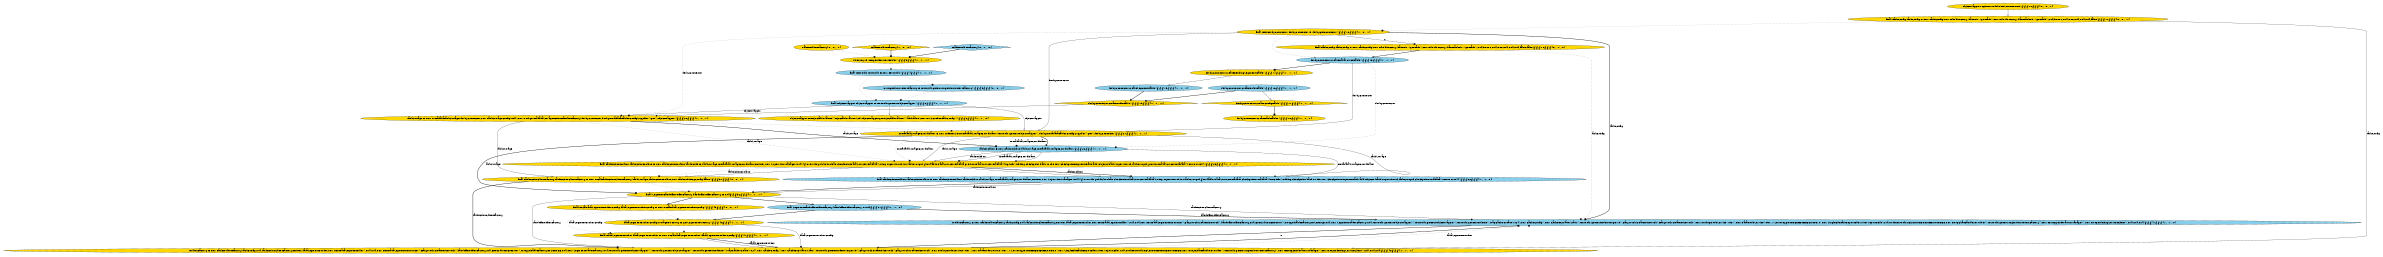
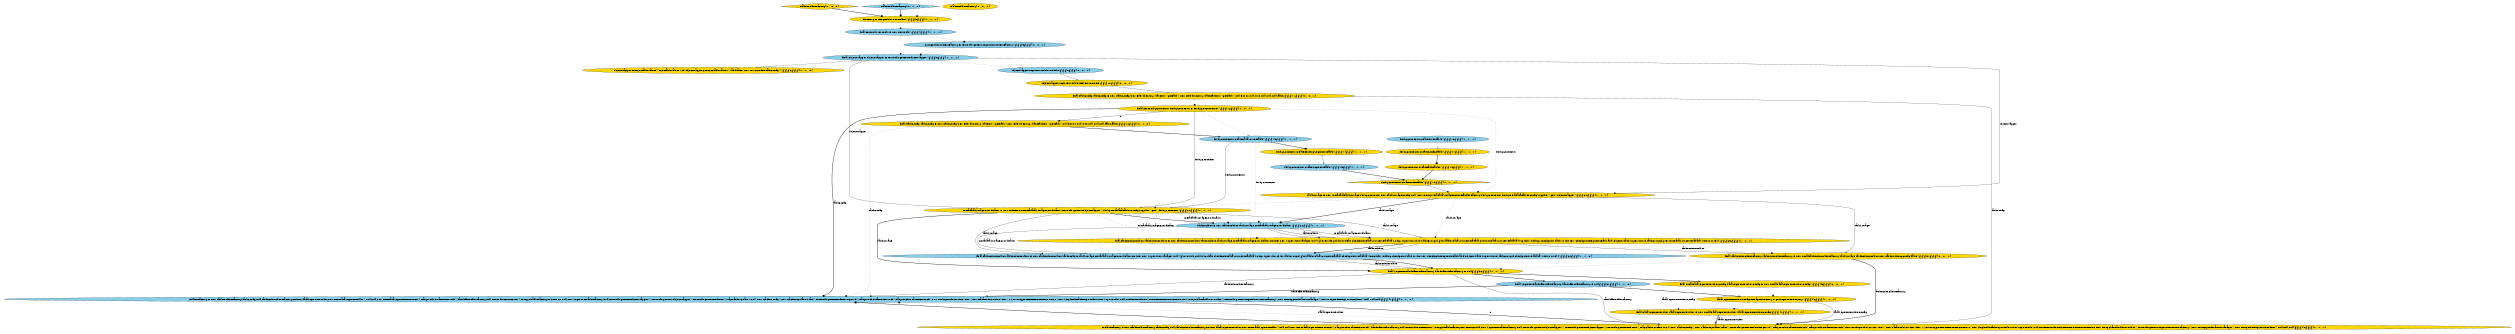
node "objectMapper.registerModule(module)@@@8@@@['0', '0', '1']": added
edge "derbyConnector.createRulesTable()@@@16@@@['1', '1', '1']" -> "derbyConnector.createConfigTable()@@@17@@@['1', '1', '1']": style solid -> dotted
edge "derbyConnector.createRulesTable()@@@16@@@['1', '1', '1']" -> "derbyConnector.createAuditTable()@@@19@@@['1', '1', '1']": now "derbyConnector.createTaskTables()@@@18@@@['1', '1', '1']" -> "derbyConnector.createAuditTable()@@@19@@@['1', '1', '1']"
node "derbyConnector.createConfigTable()@@@17@@@['1', '1', '1']": shape diamond -> ellipse
